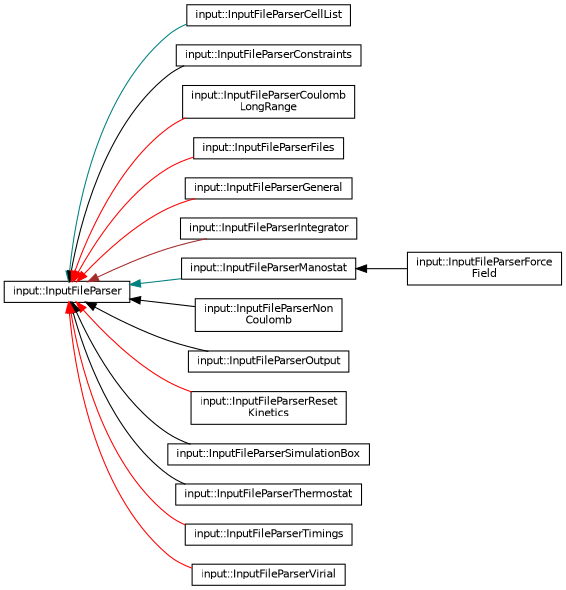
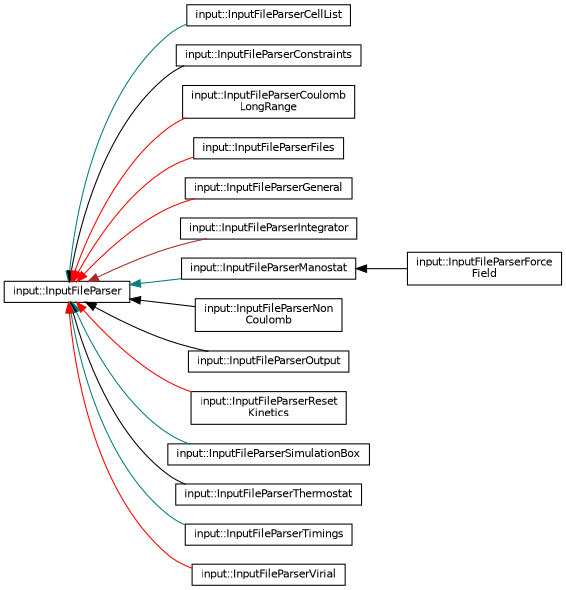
edge "input::InputFileParserSimulationBox" -> "input::InputFileParser": color black -> teal
edge "input::InputFileParserTimings" -> "input::InputFileParser": color red -> teal
